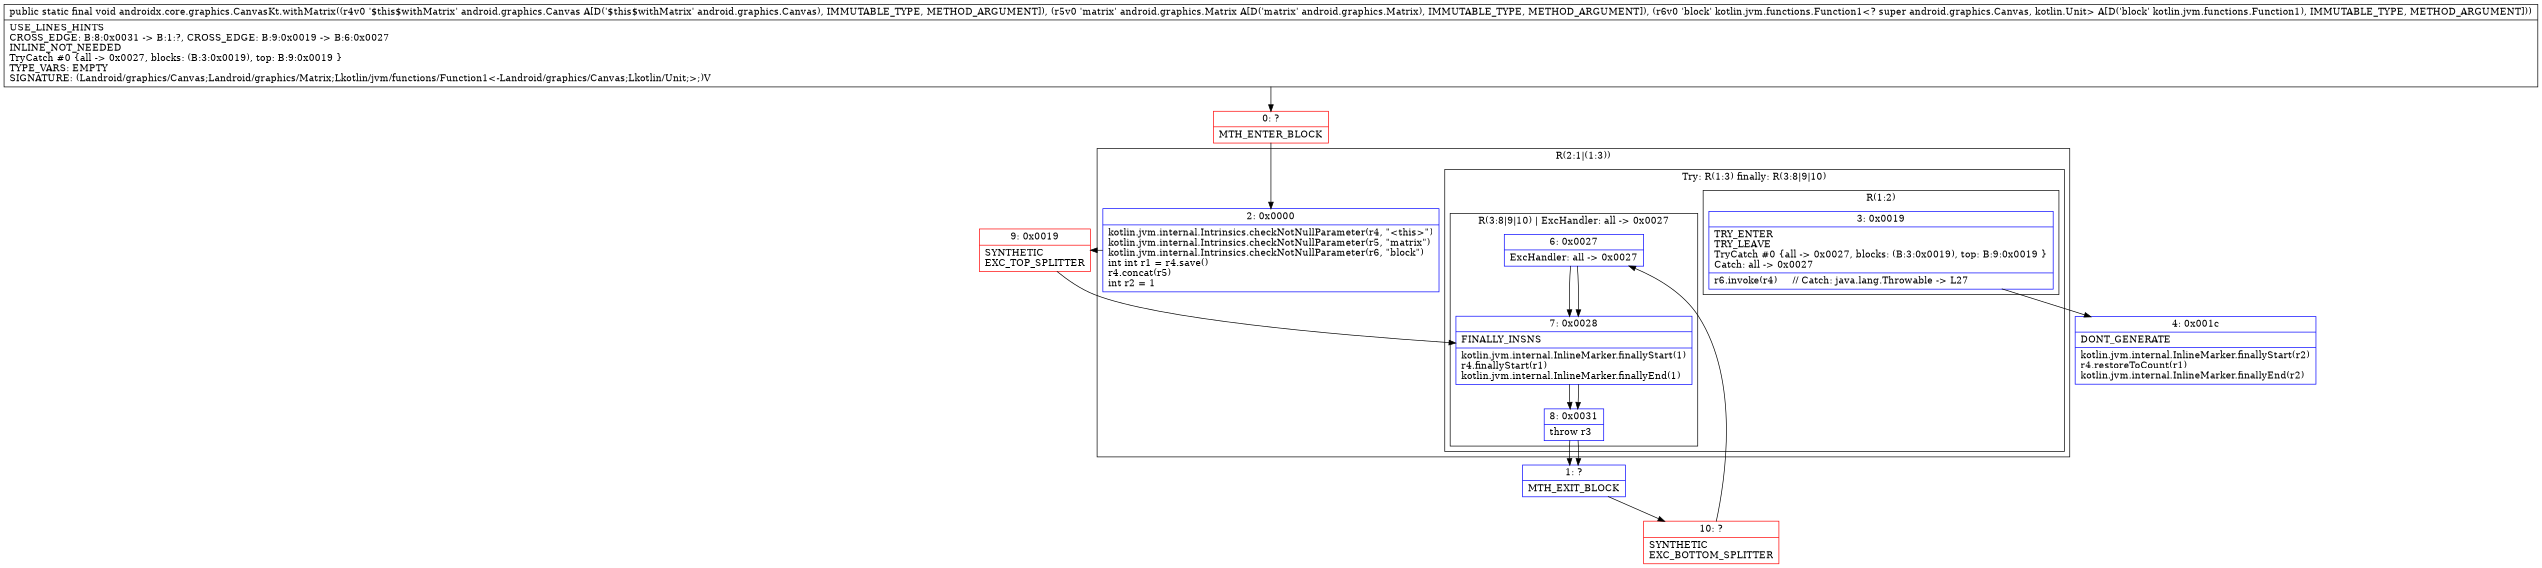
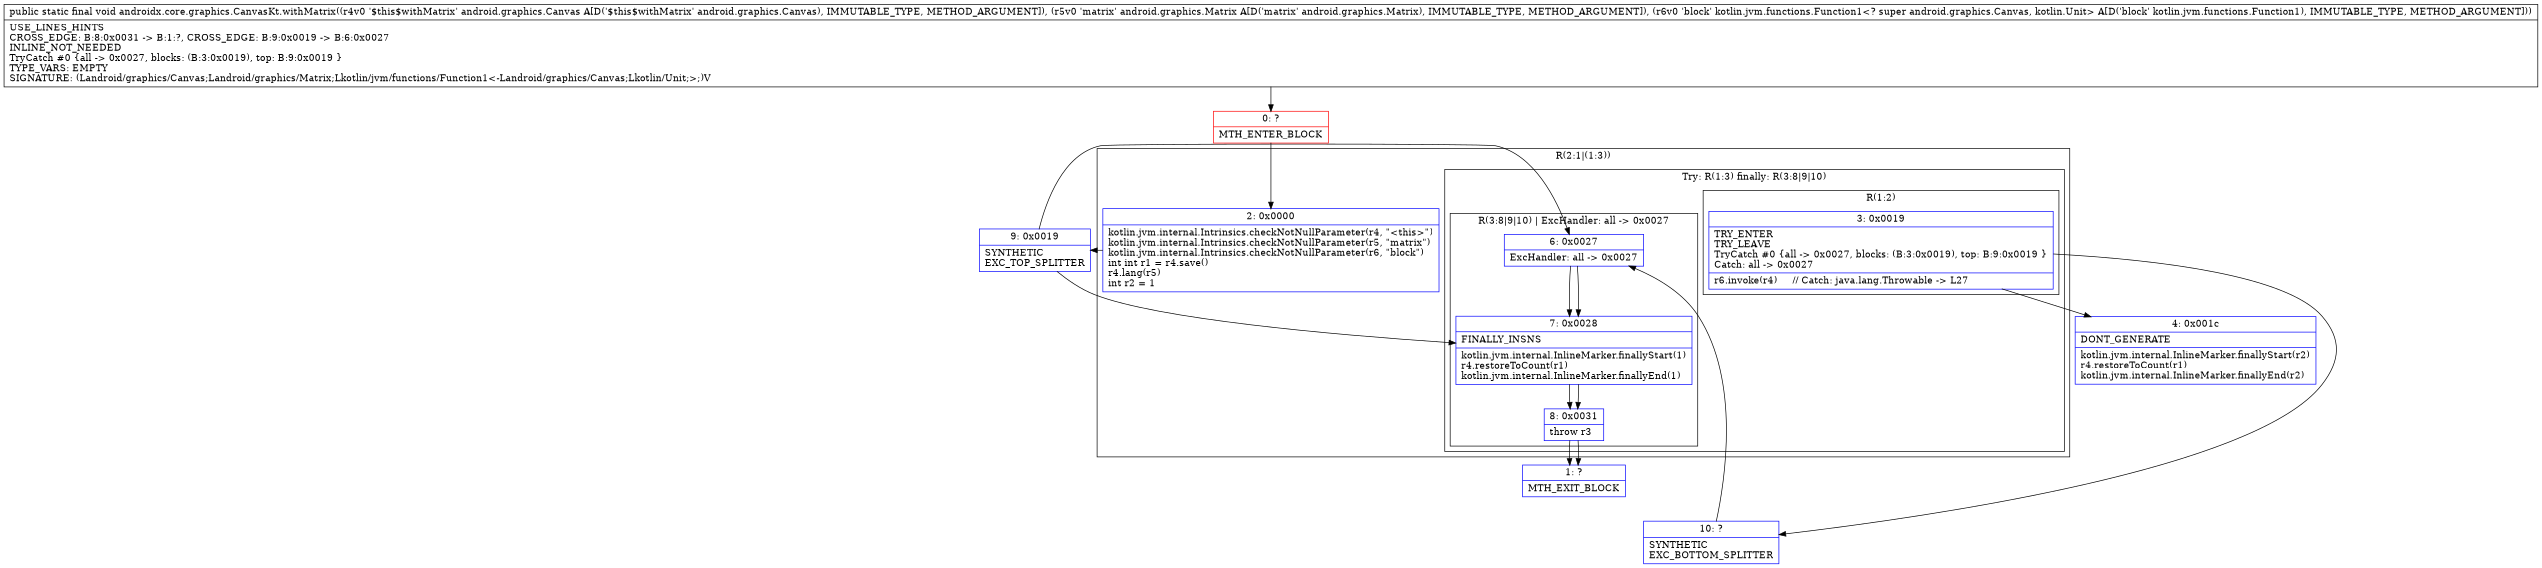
edge "9: 0x0019" -> "6: 0x0027": added
node "9: 0x0019": color red -> blue
node "2: 0x0000": text "r4.concat(r5)" -> "r4.lang(r5)"
node "7: 0x0028": text "r4.finallyStart(r1)" -> "r4.restoreToCount(r1)"
edge "1: ?" -> "10: ?": now "3: 0x0019" -> "10: ?"
node "10: ?": color red -> blue
